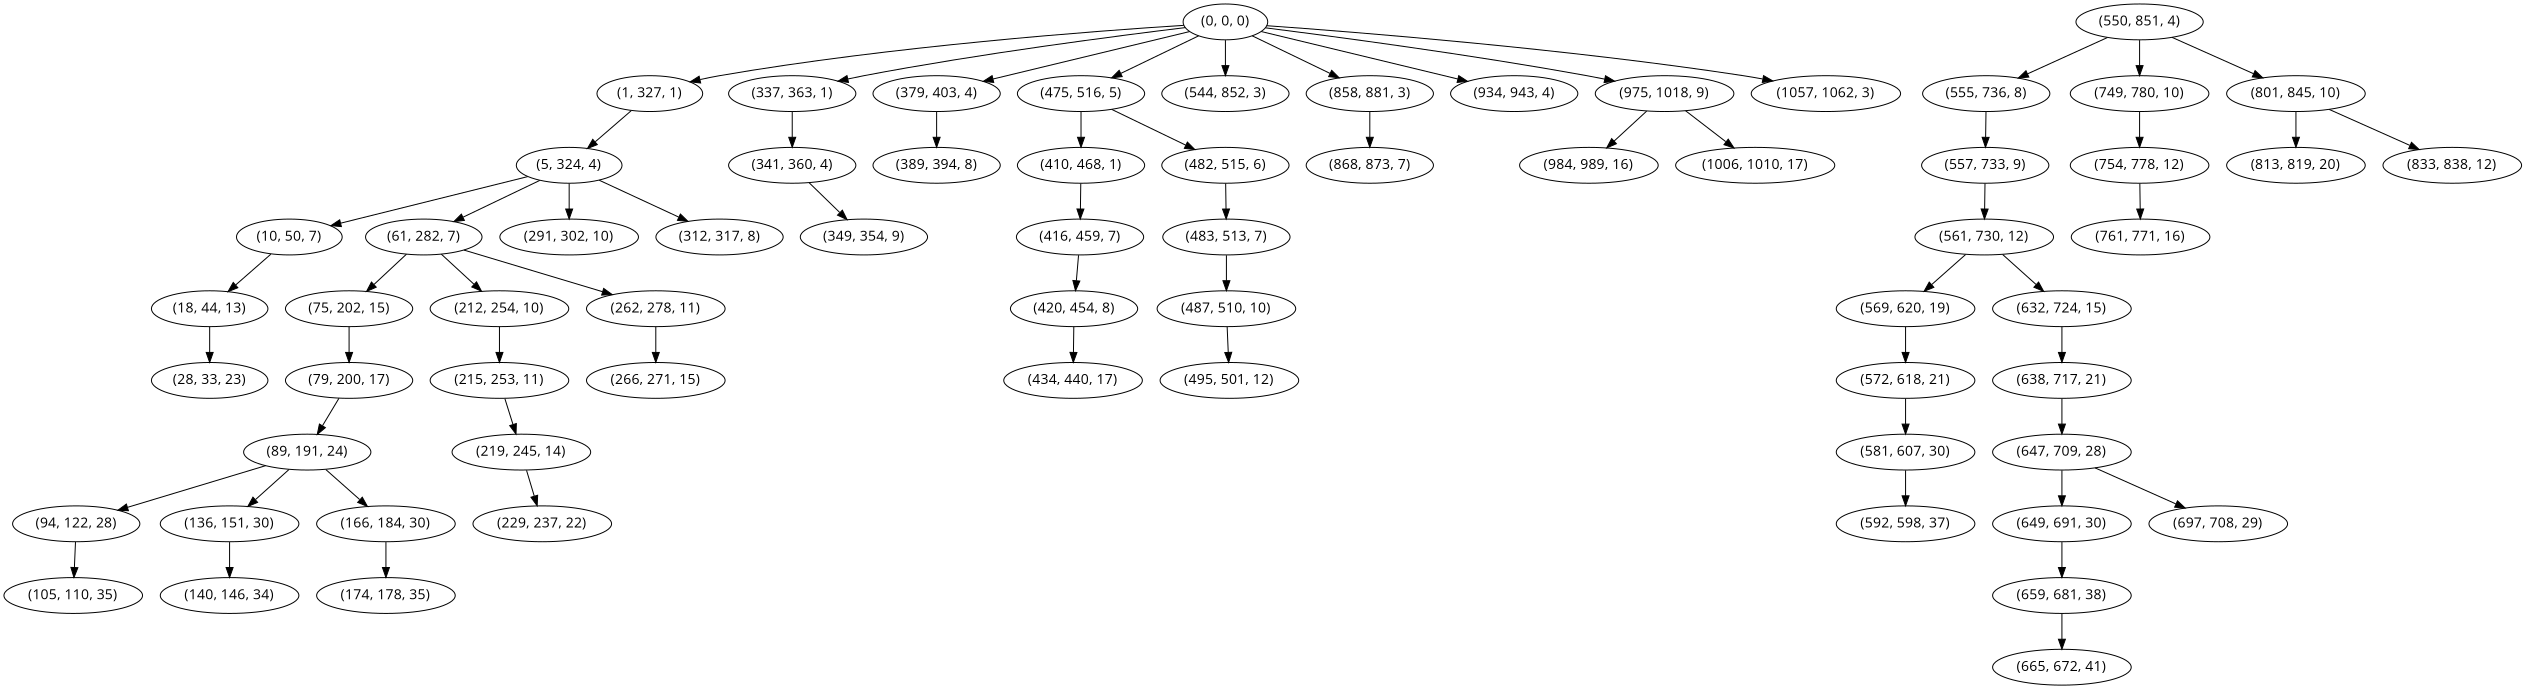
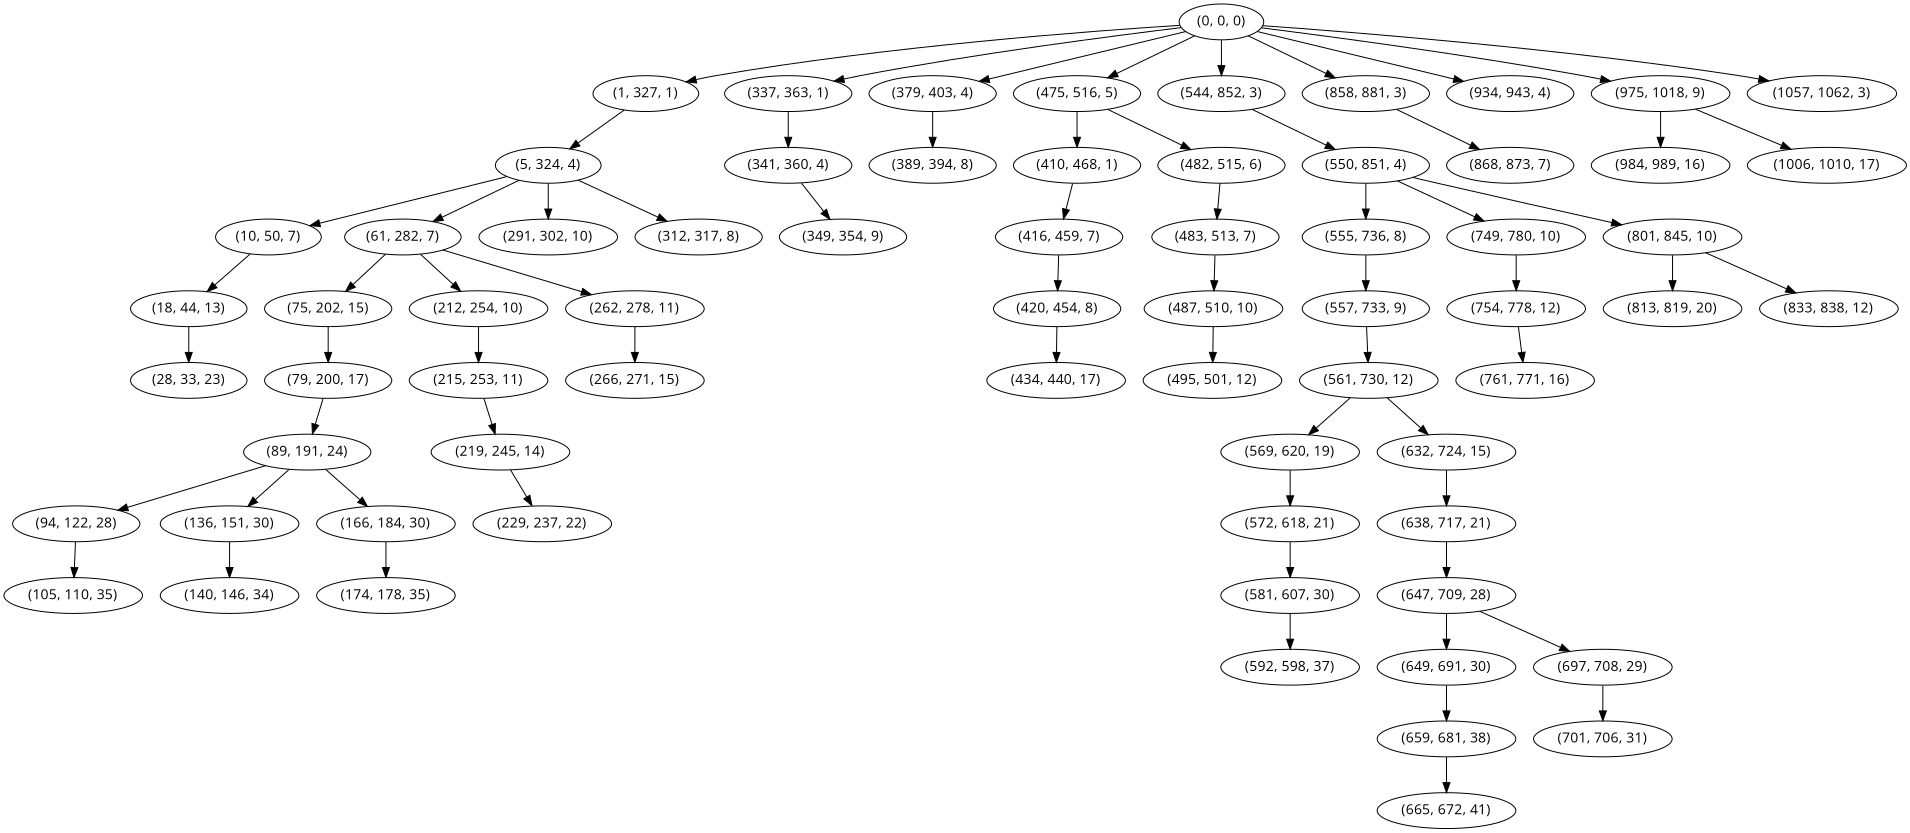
edge "(544, 852, 3)" -> "(550, 851, 4)": added
node "(701, 706, 31)": added
